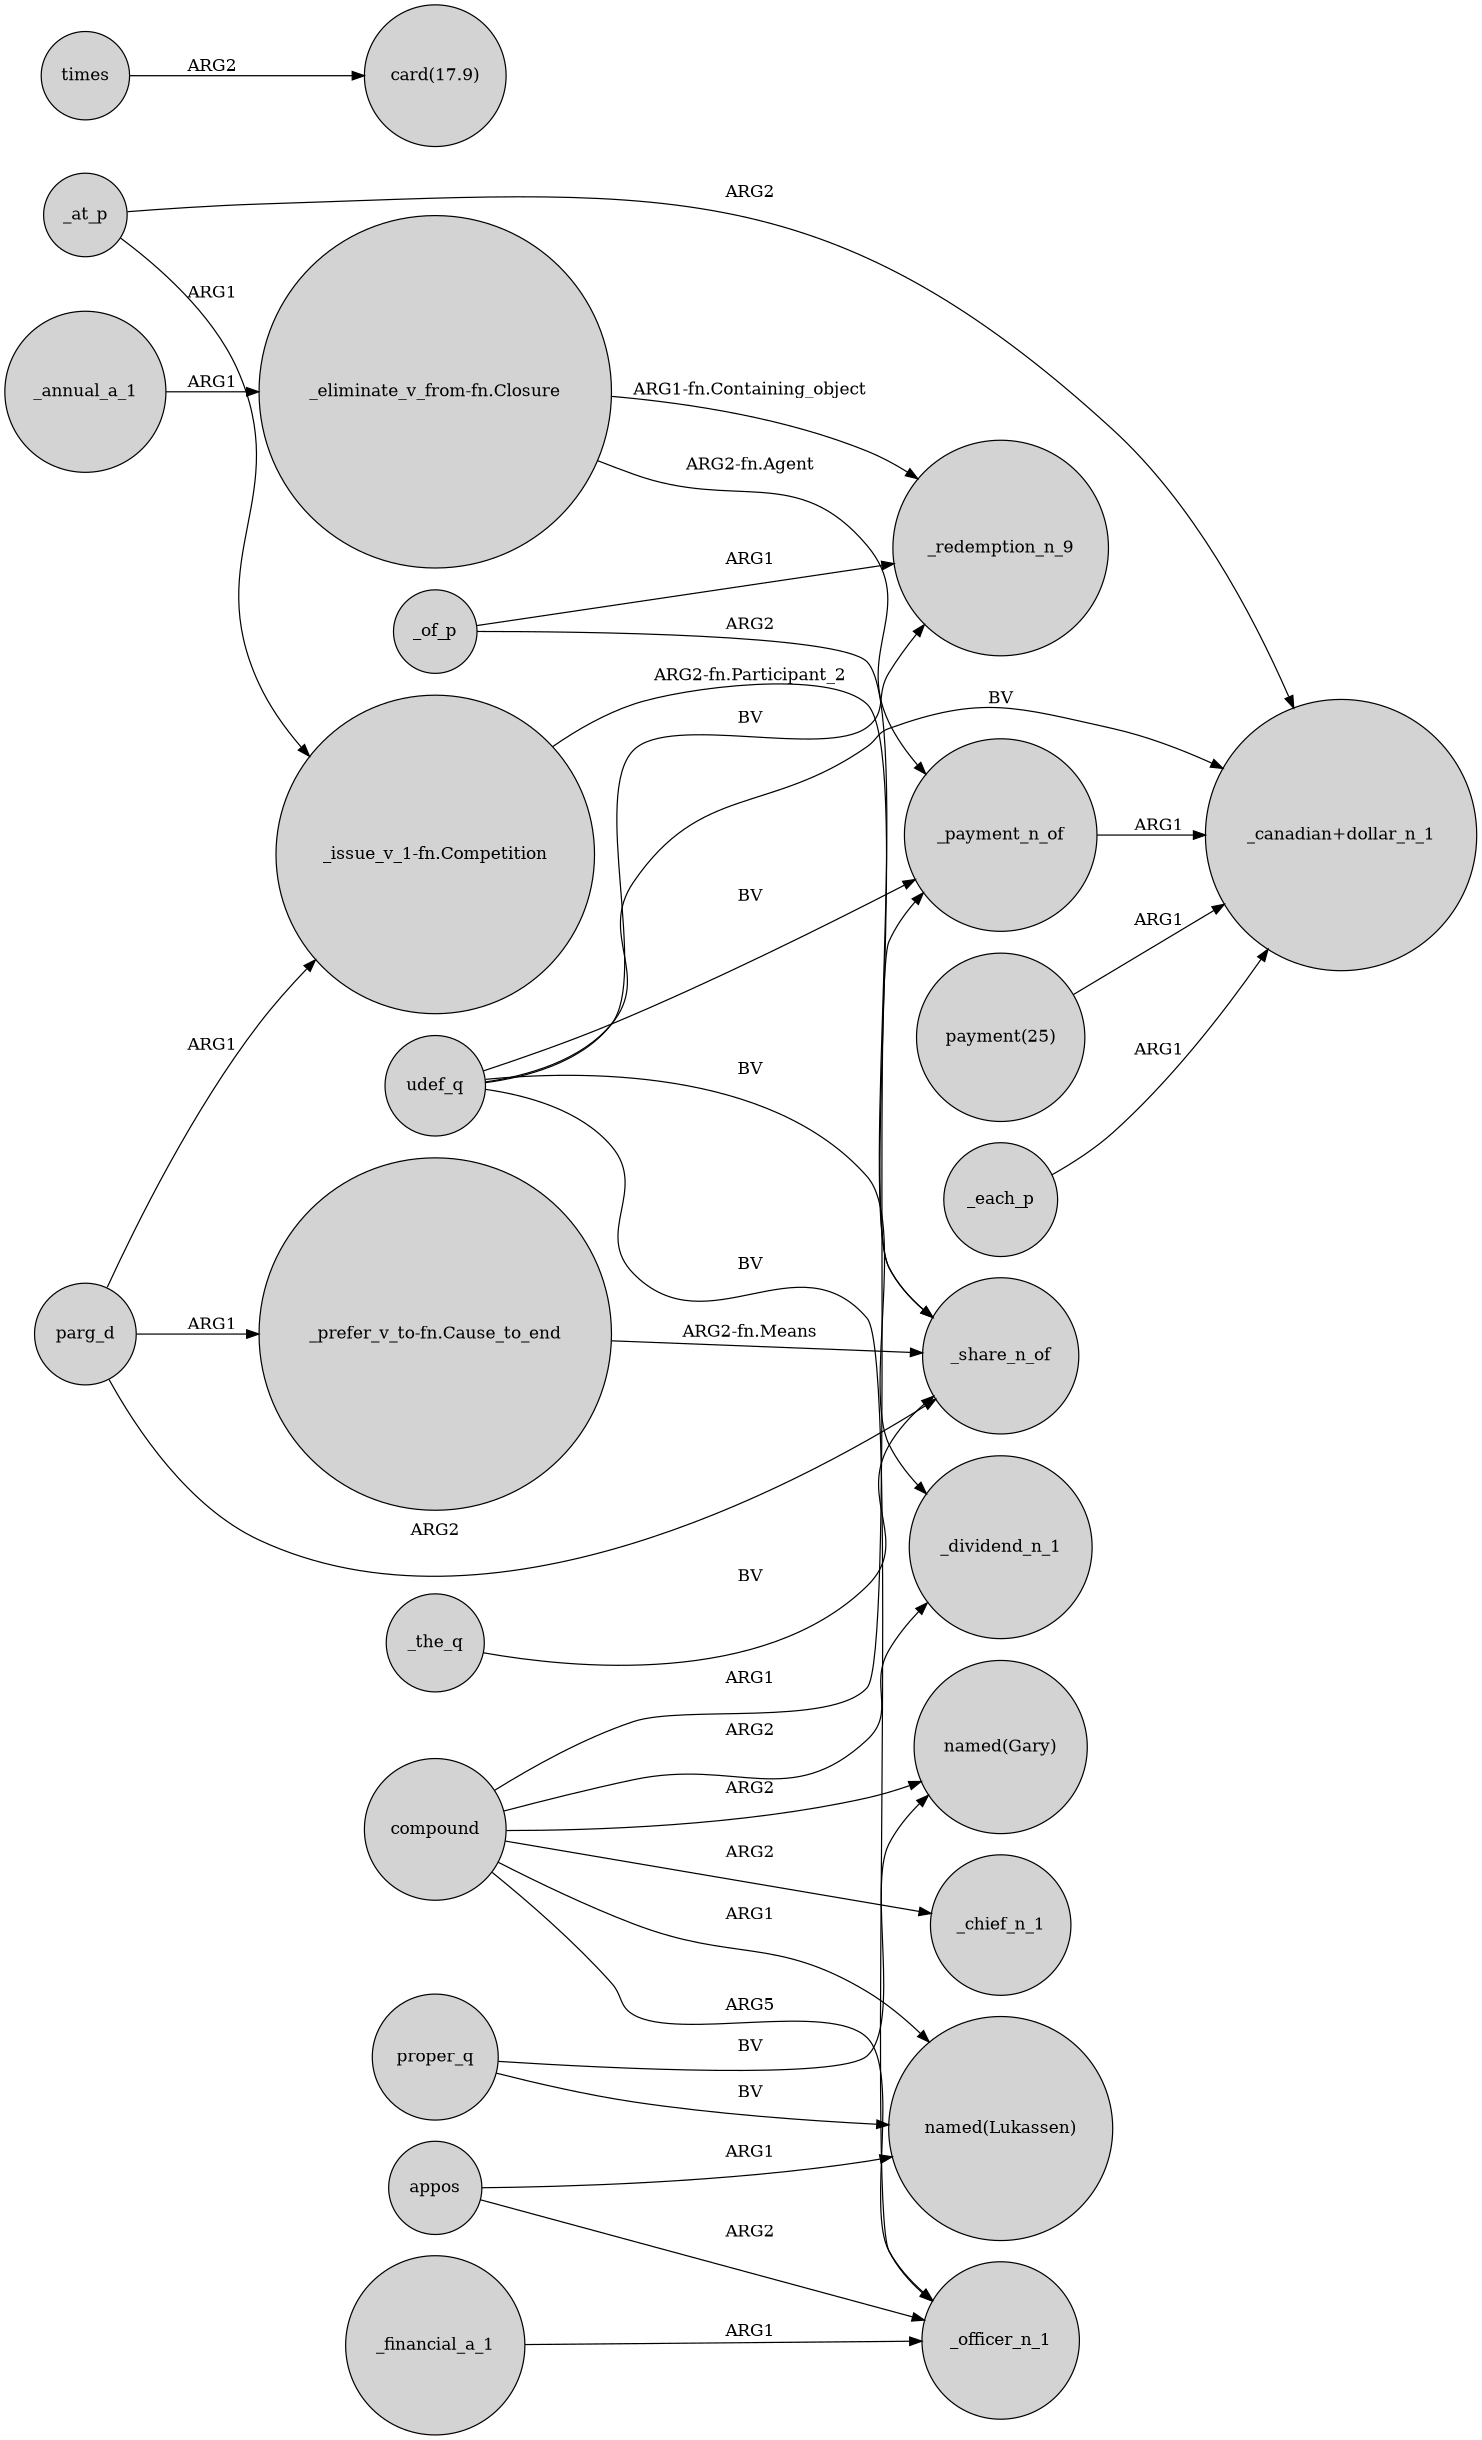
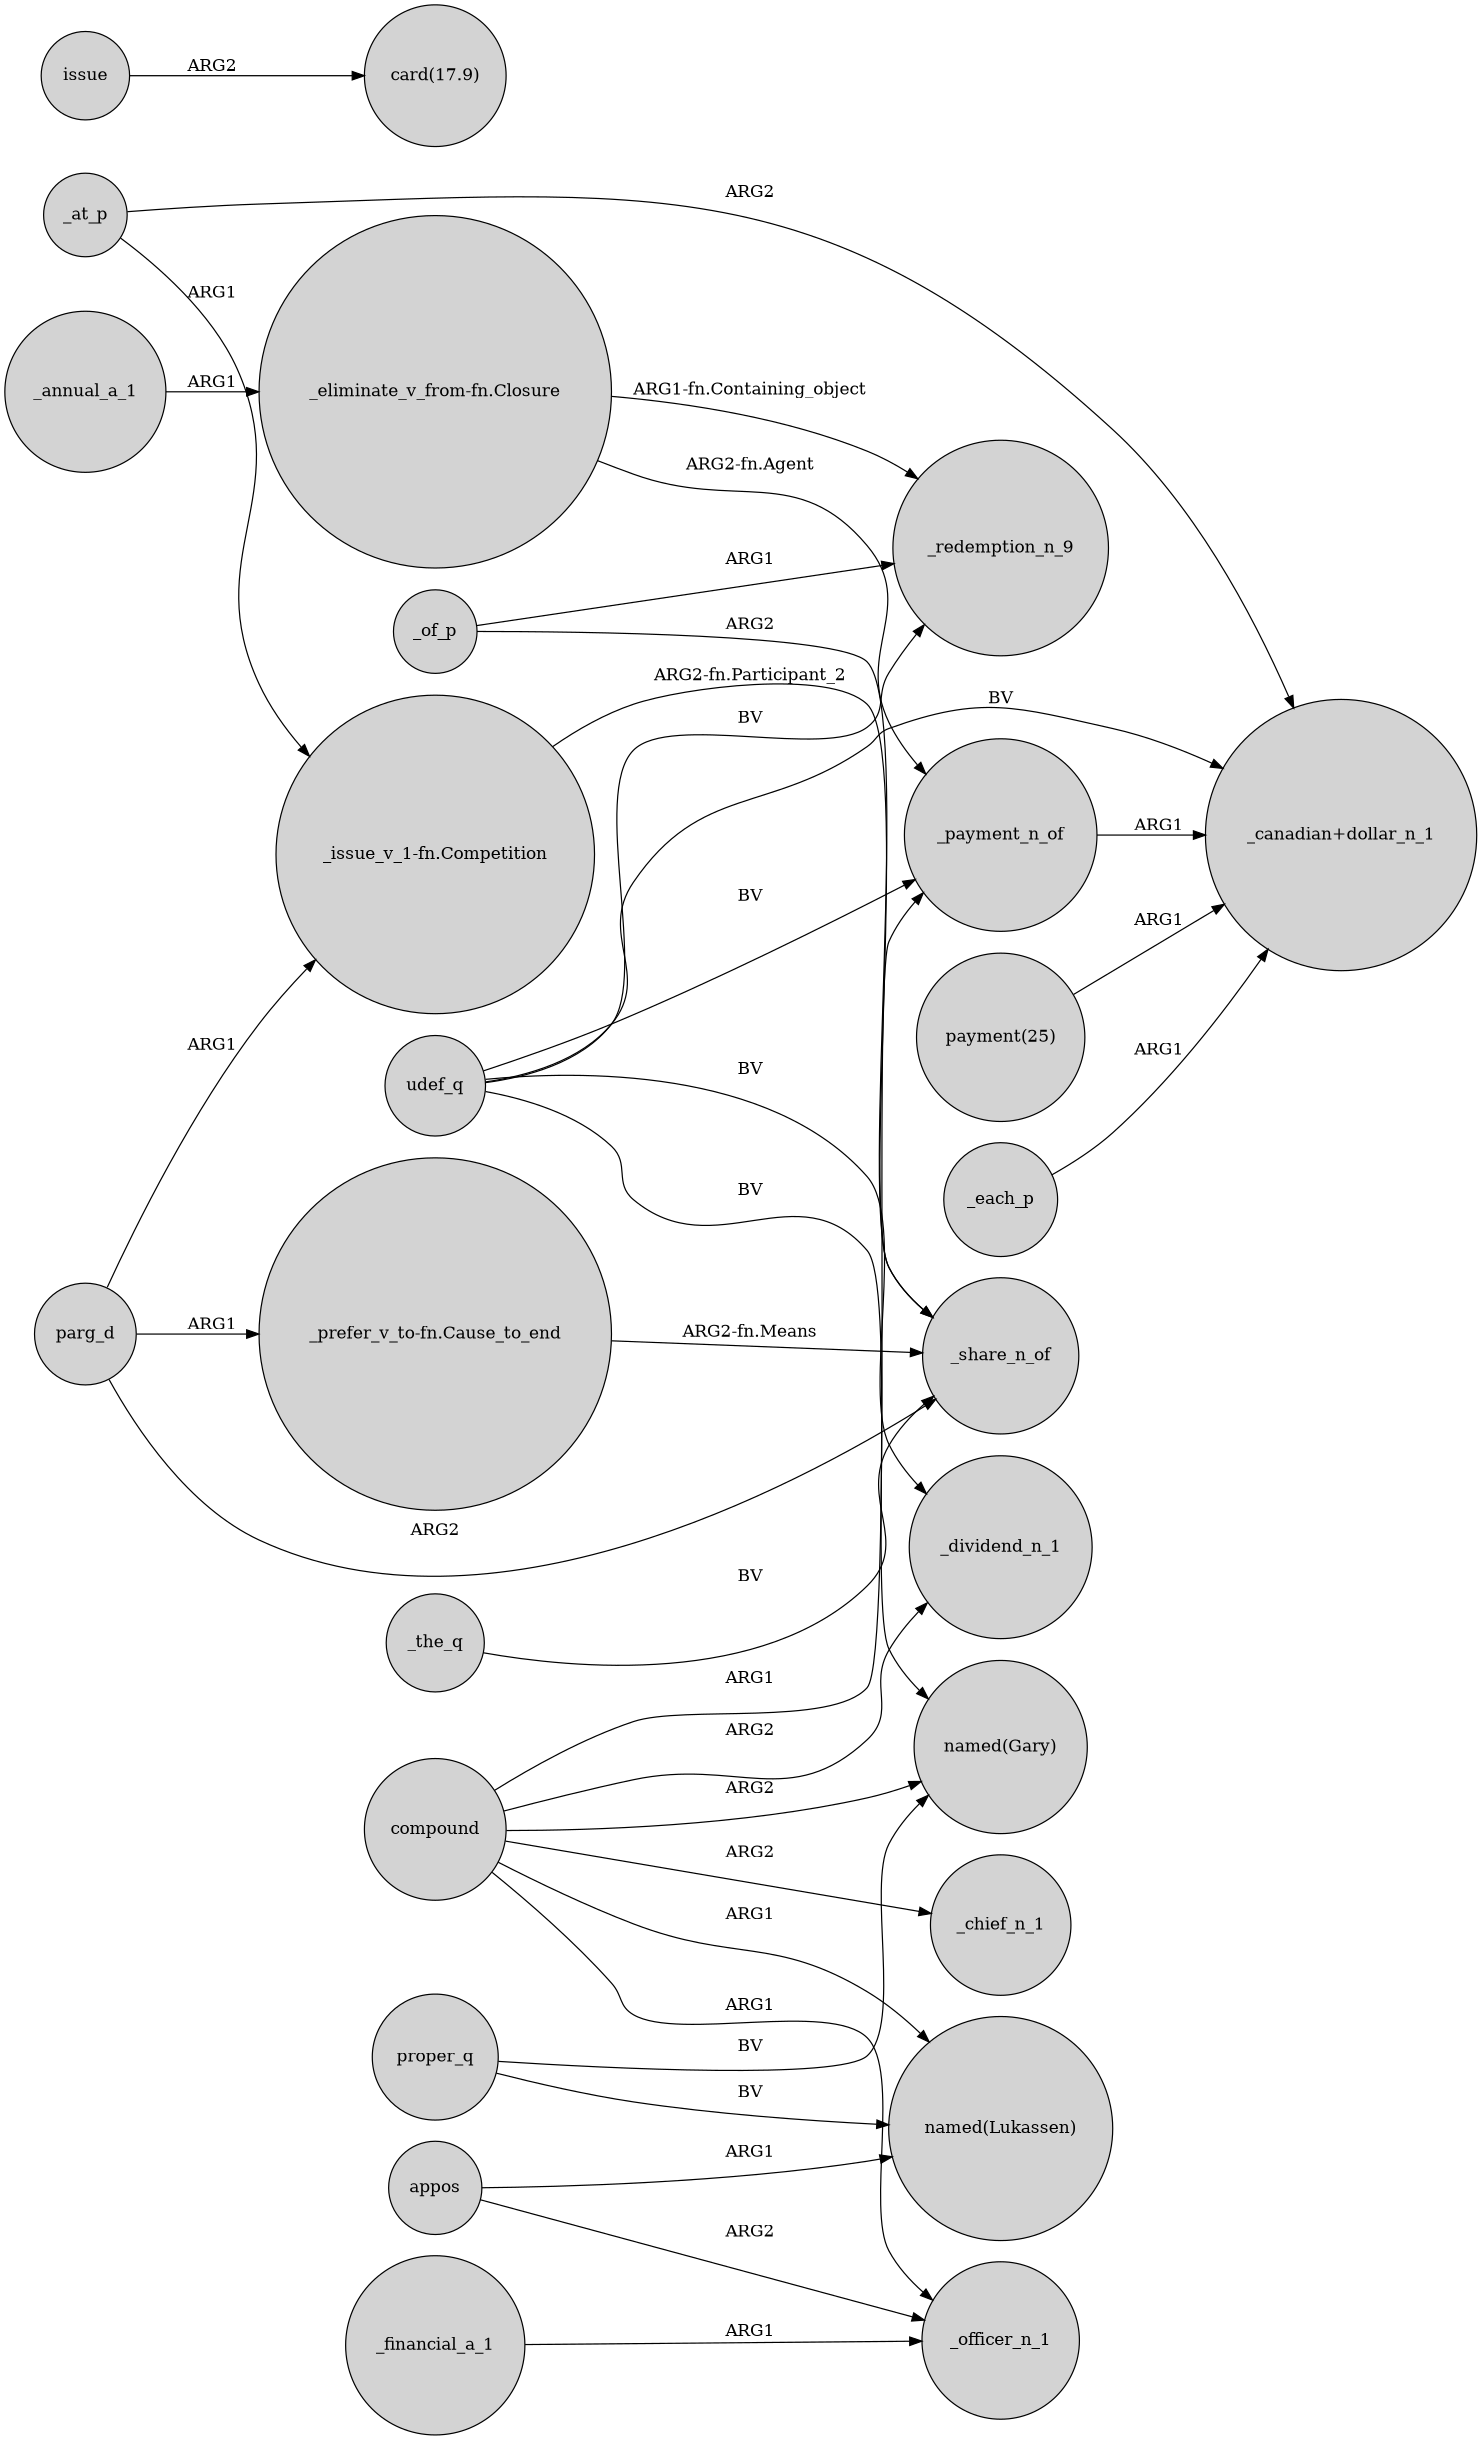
node "times": label "times" -> "issue"
edge "udef_q" -> "_officer_n_1": now "udef_q" -> "named(Gary)"
edge "compound" -> "_officer_n_1": label "ARG5" -> "ARG1"
